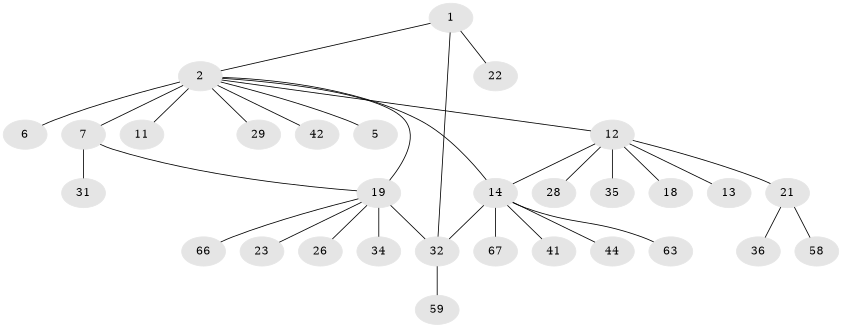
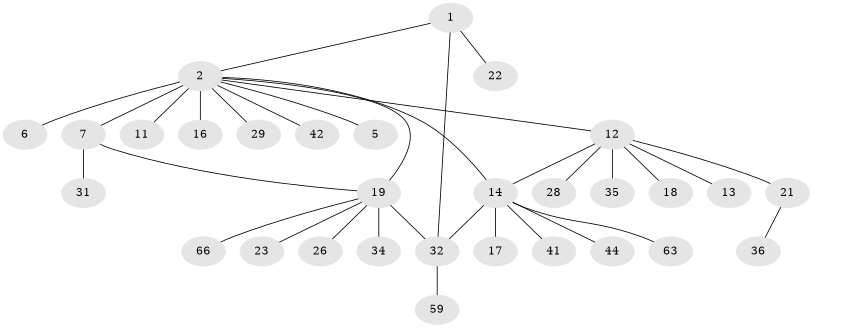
node "16": added
node "67": label "67" -> "17"
node "58": removed
